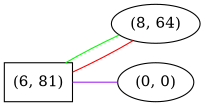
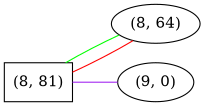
node "(6, 81)": label "(6, 81)" -> "(8, 81)"
node "(0, 0)": label "(0, 0)" -> "(9, 0)"
